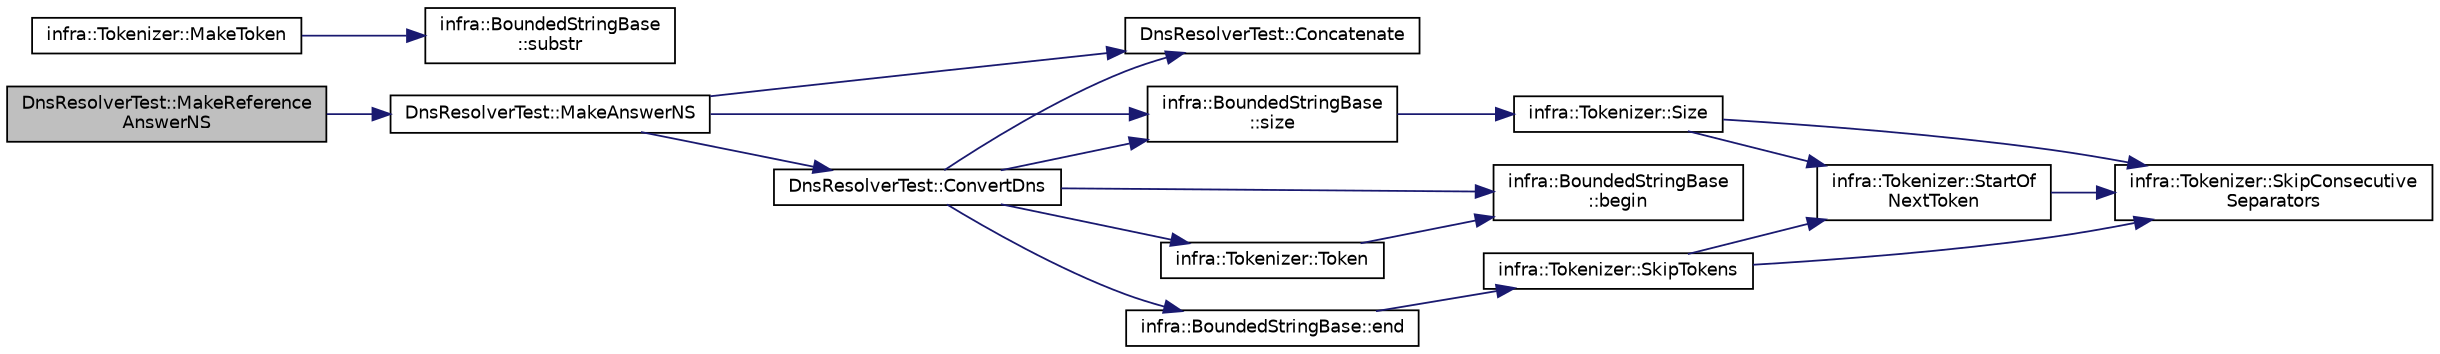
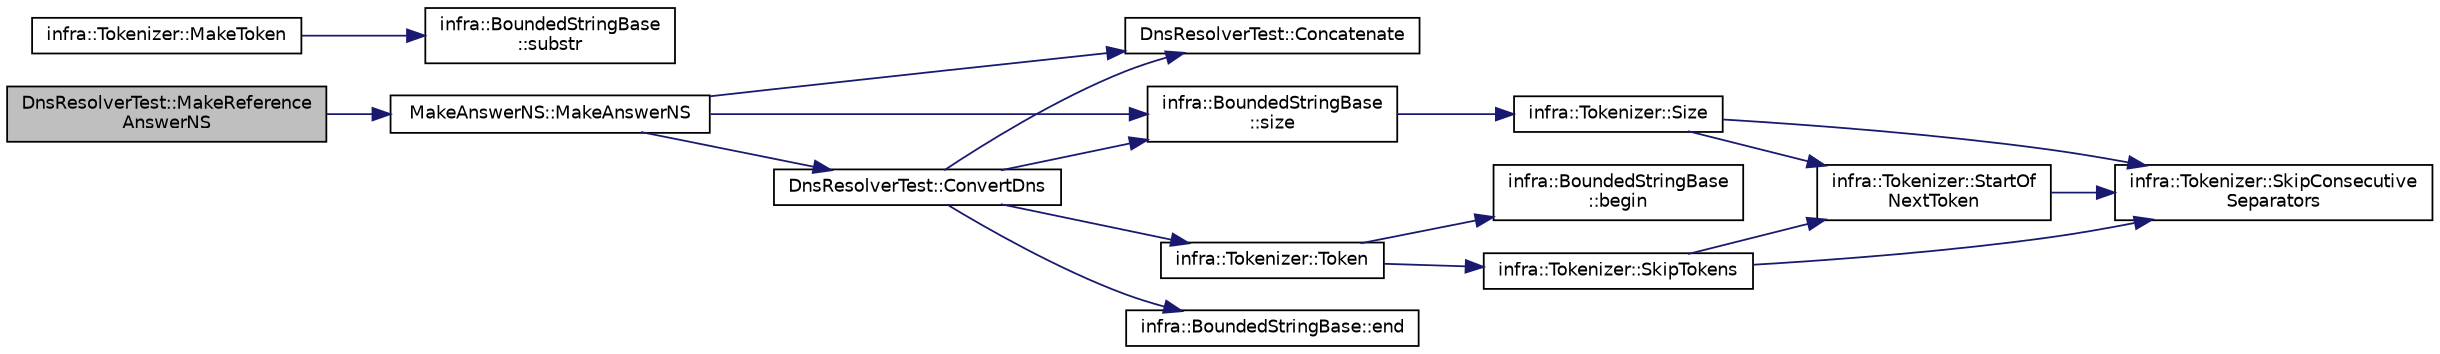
node "DnsResolverTest::MakeAnswerNS": label "DnsResolverTest::MakeAnswerNS" -> "MakeAnswerNS::MakeAnswerNS"
edge "DnsResolverTest::ConvertDns" -> "infra::BoundedStringBase ::begin": removed
edge "infra::BoundedStringBase::end" -> "infra::Tokenizer::SkipTokens": now "infra::Tokenizer::Token" -> "infra::Tokenizer::SkipTokens"
